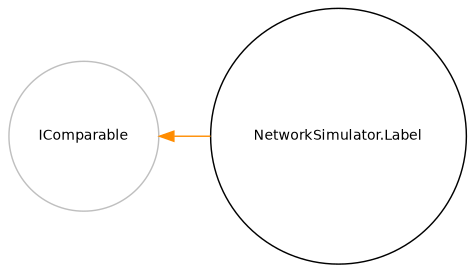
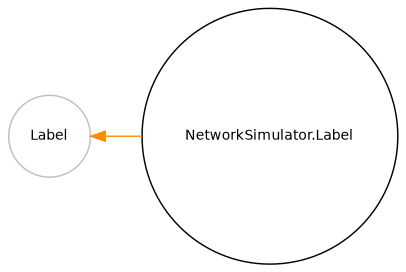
node "IComparable": label "IComparable" -> "Label"
